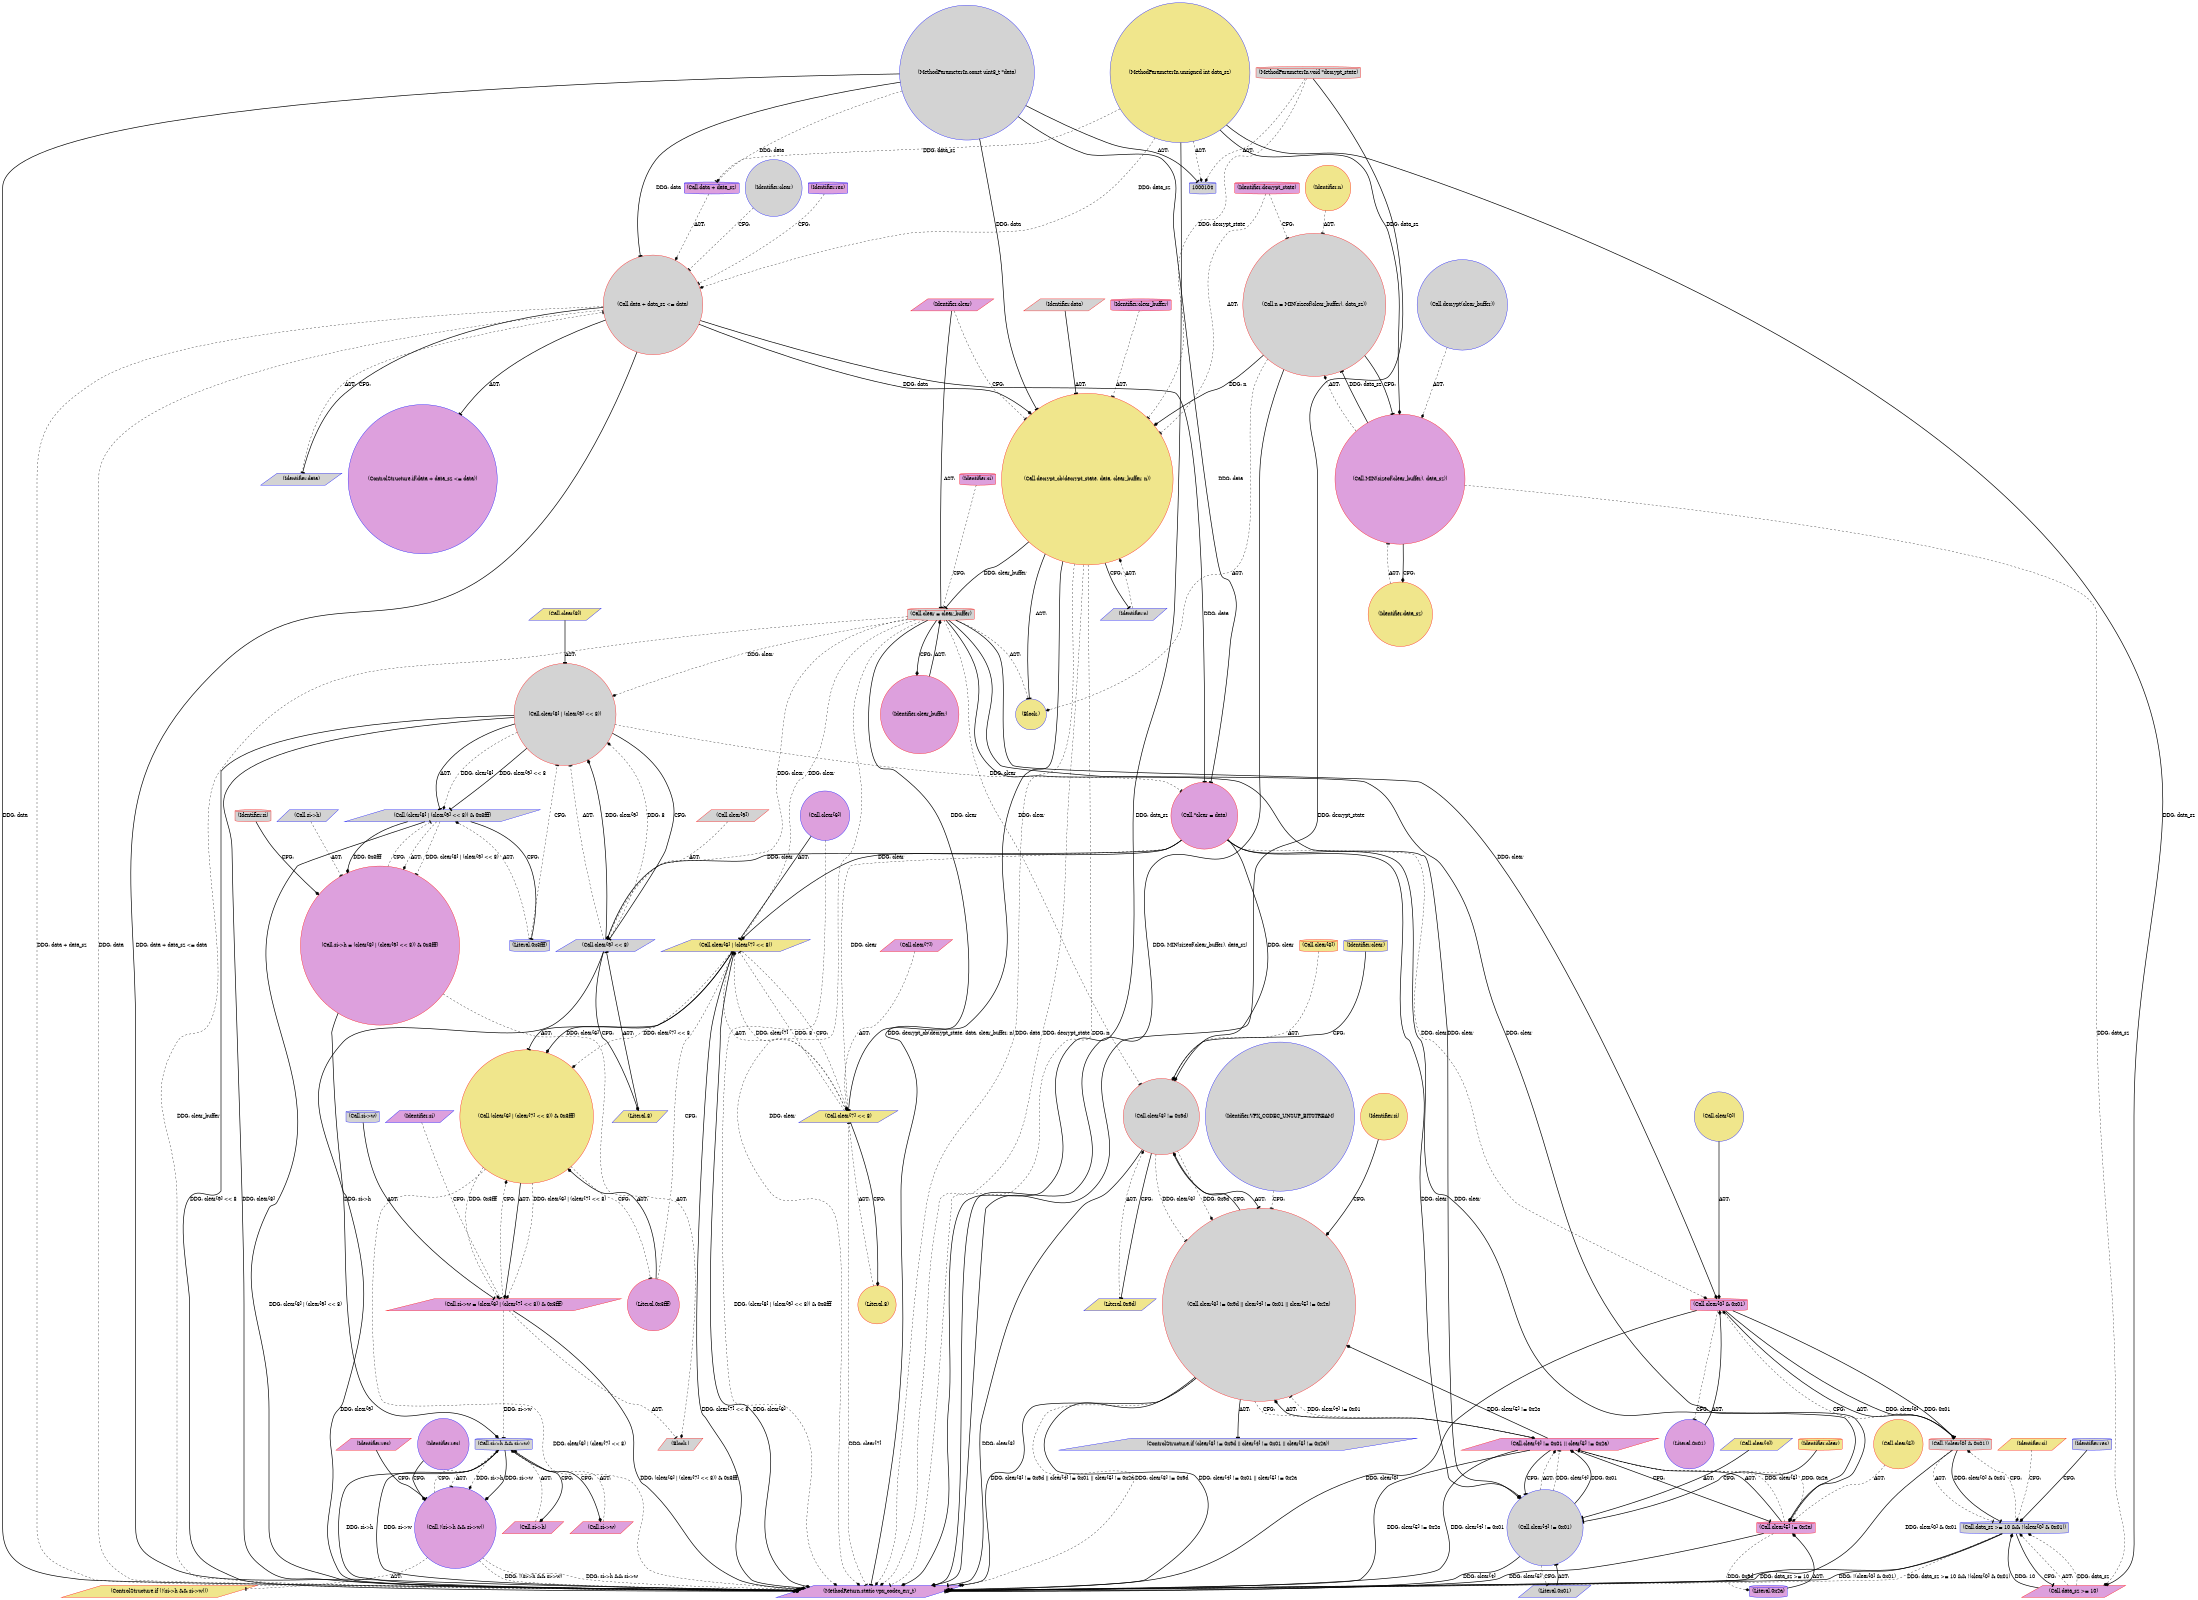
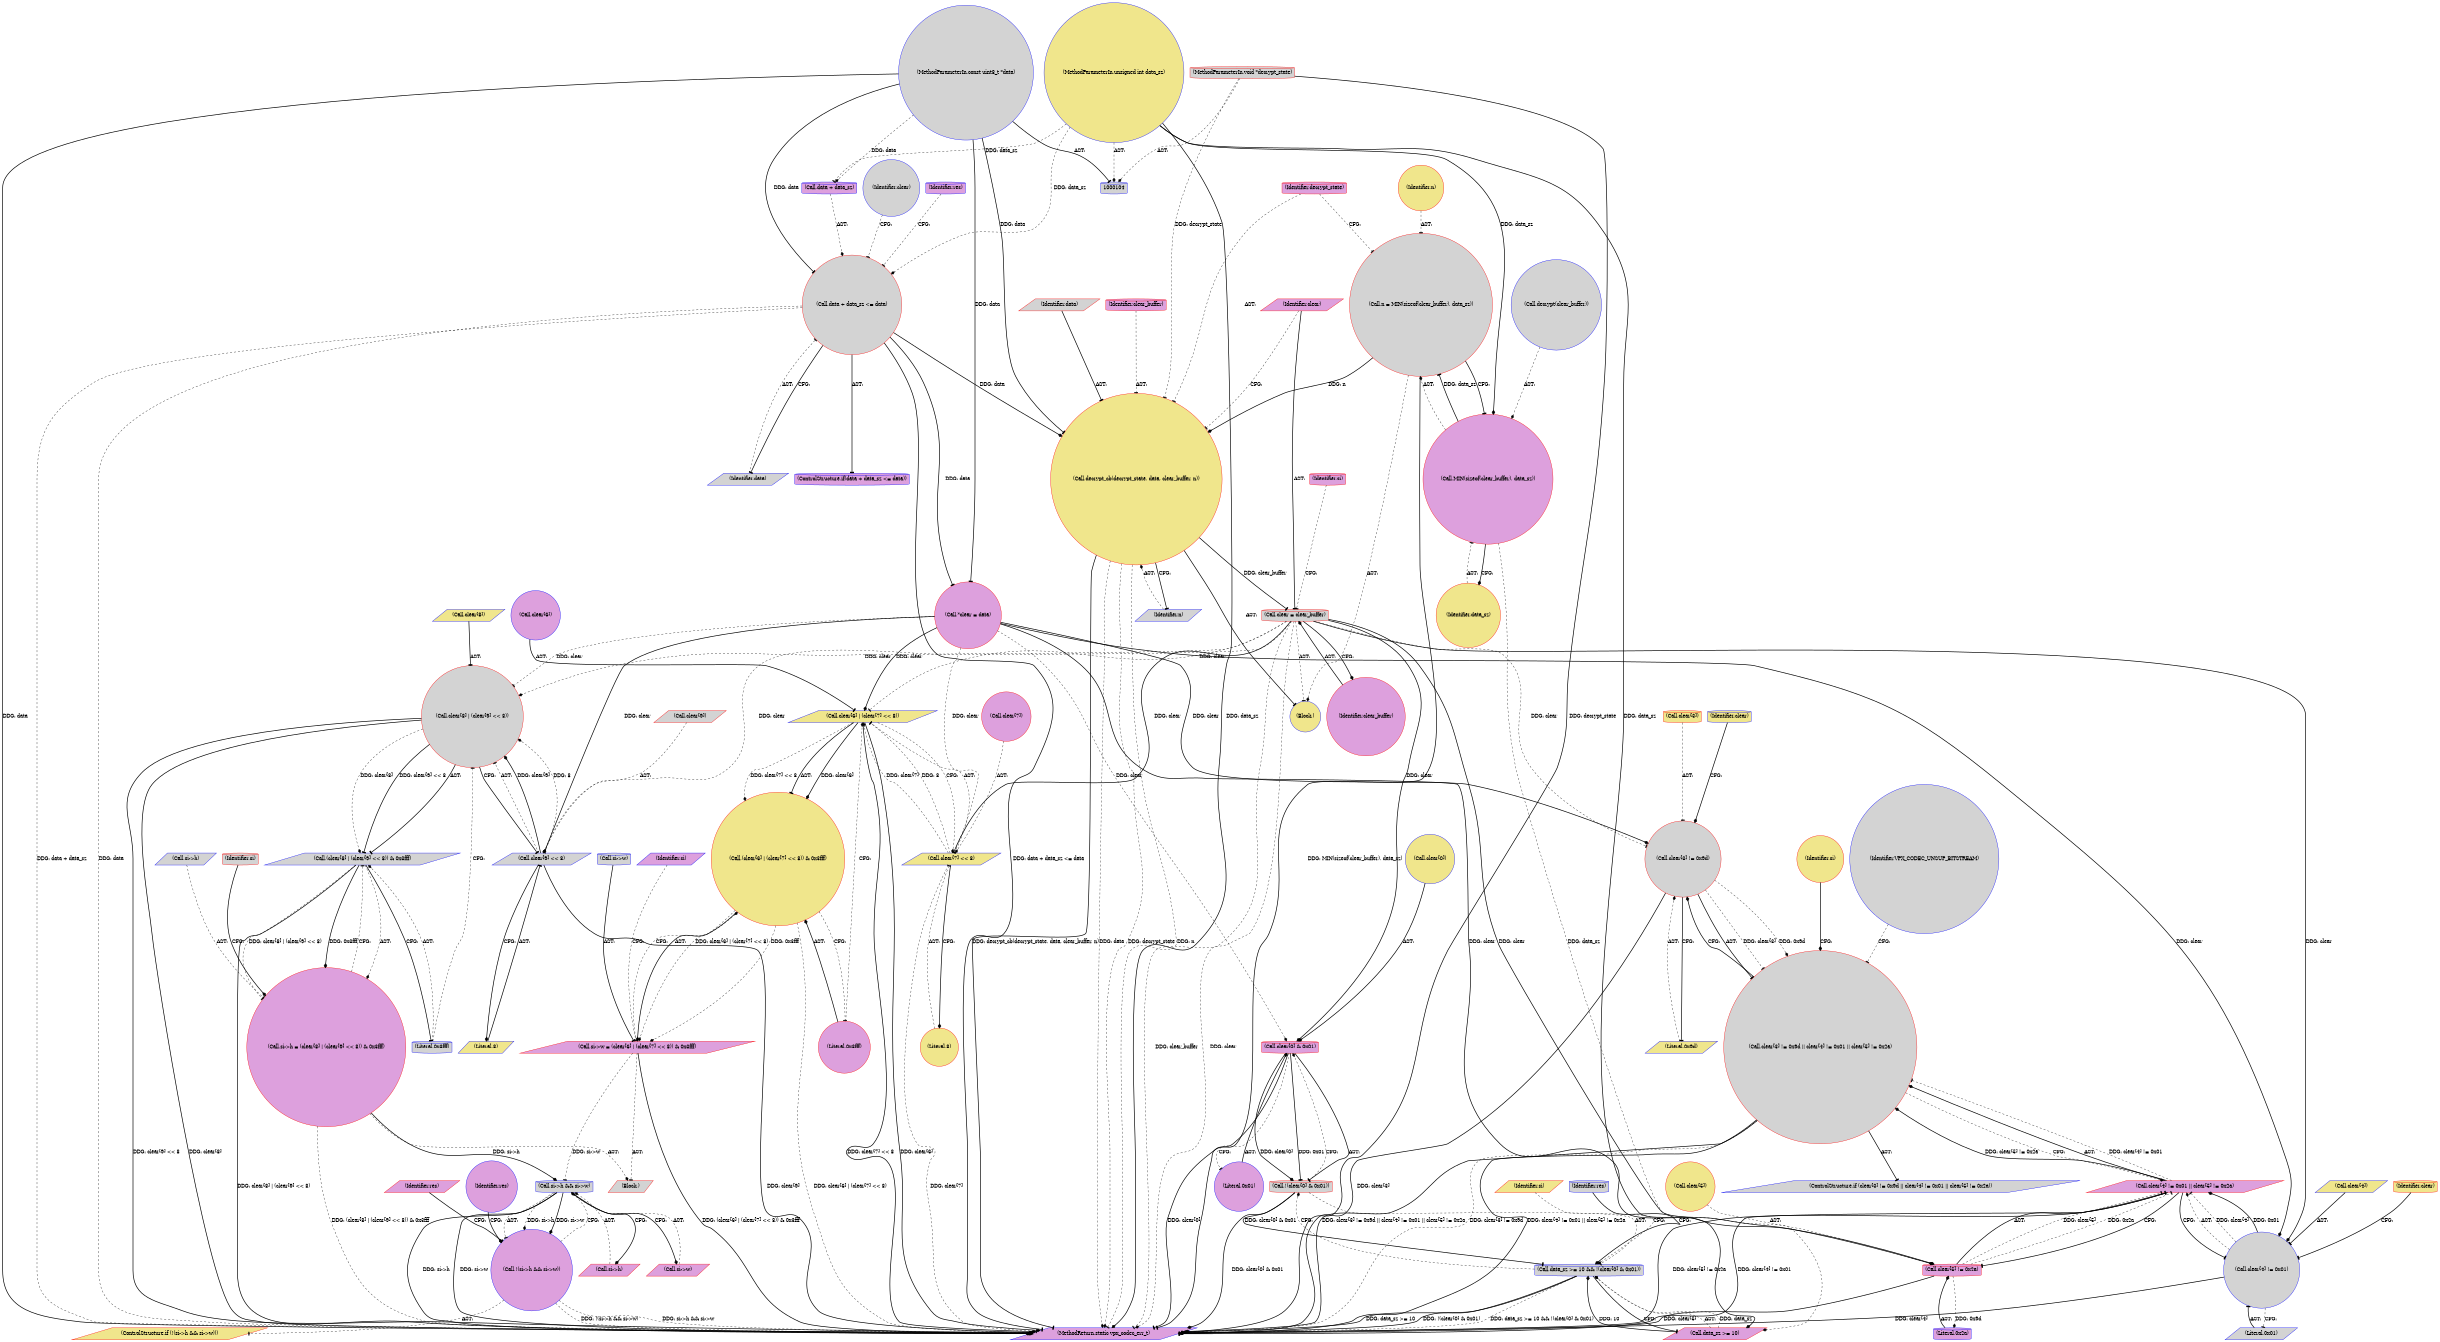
node "(ControlStructure,if(data + data_sz <= data))": shape circle -> cylinder
edge "(Call,clear[8] | (clear[9] << 8))" -> "(Call,*clear = data)": reversed
node "(Call,clear[7])": shape parallelogram -> circle
edge "(Call,clear[6])" -> "(MethodReturn,static vpx_codec_err_t)": now "(Call,si->h = (clear[8] | (clear[9] << 8)) & 0x3fff)" -> "(MethodReturn,static vpx_codec_err_t)"
